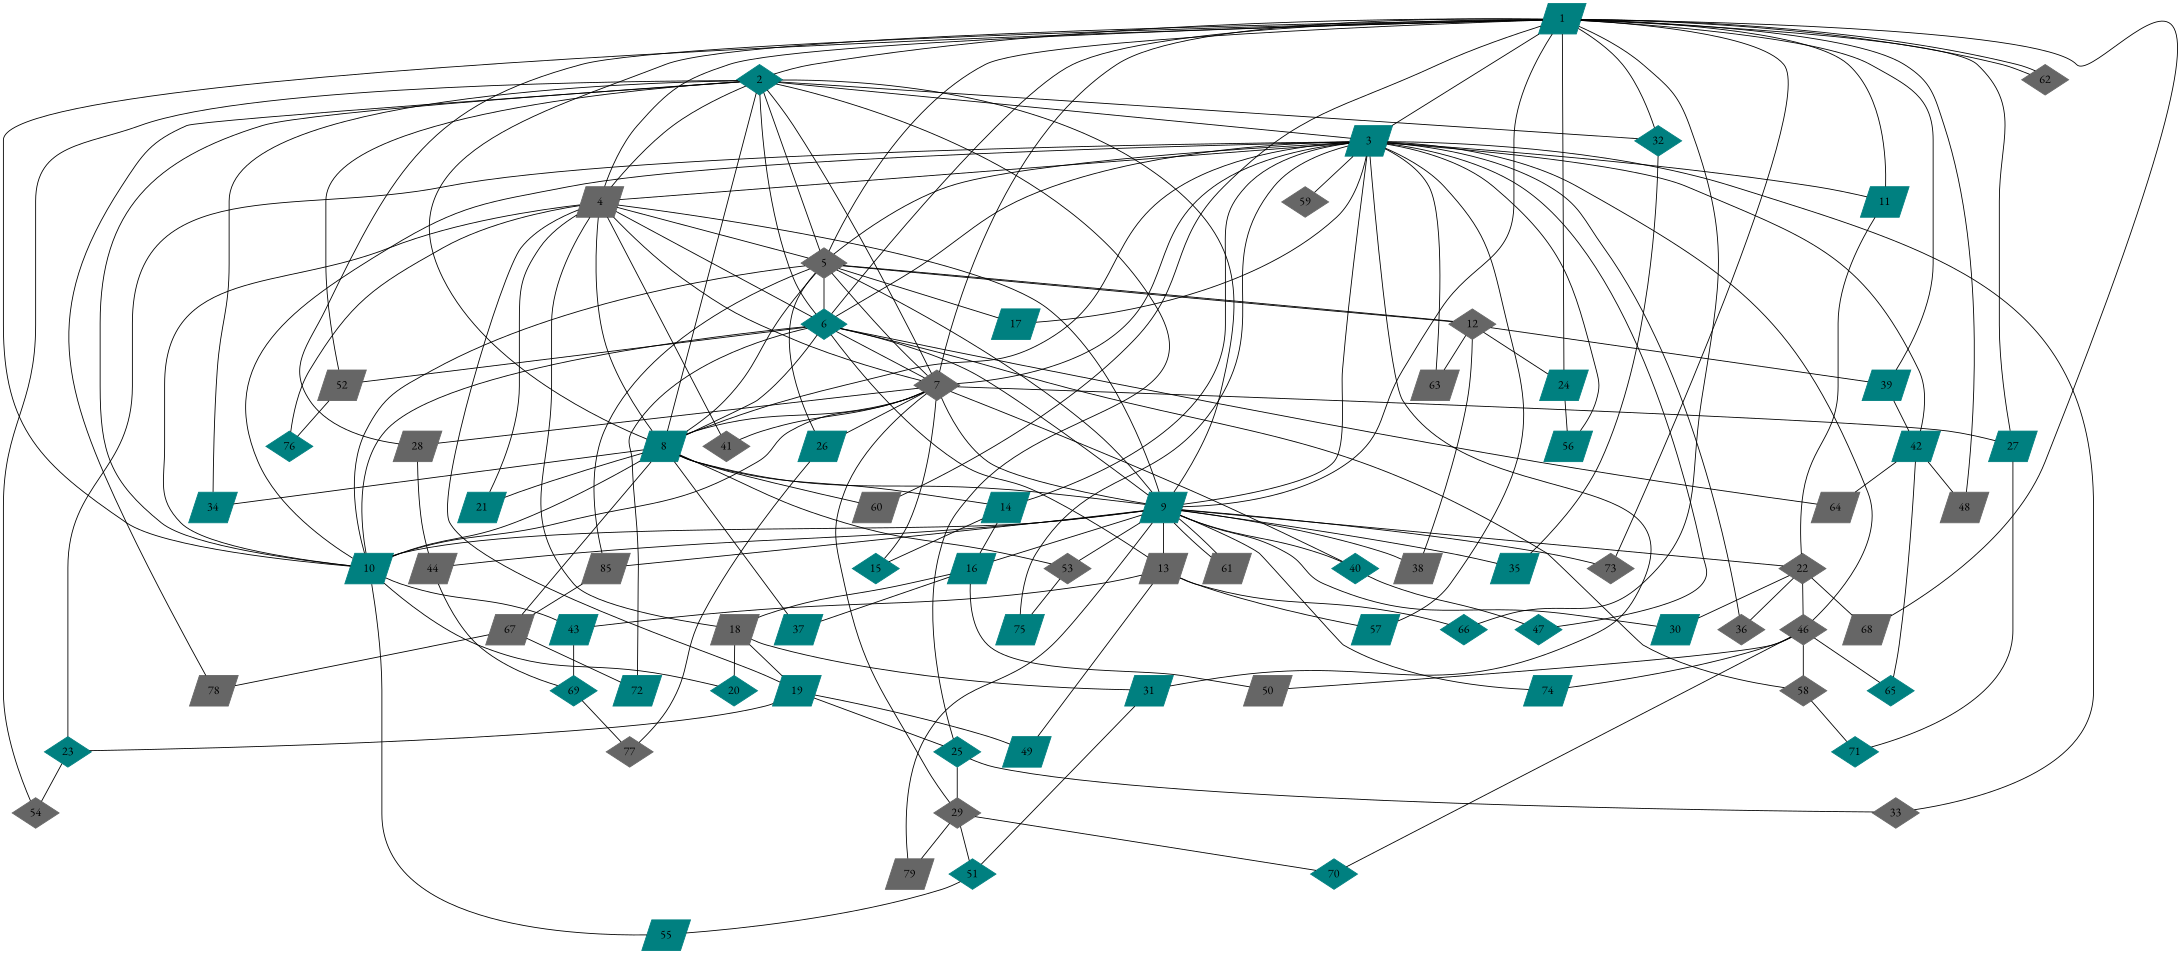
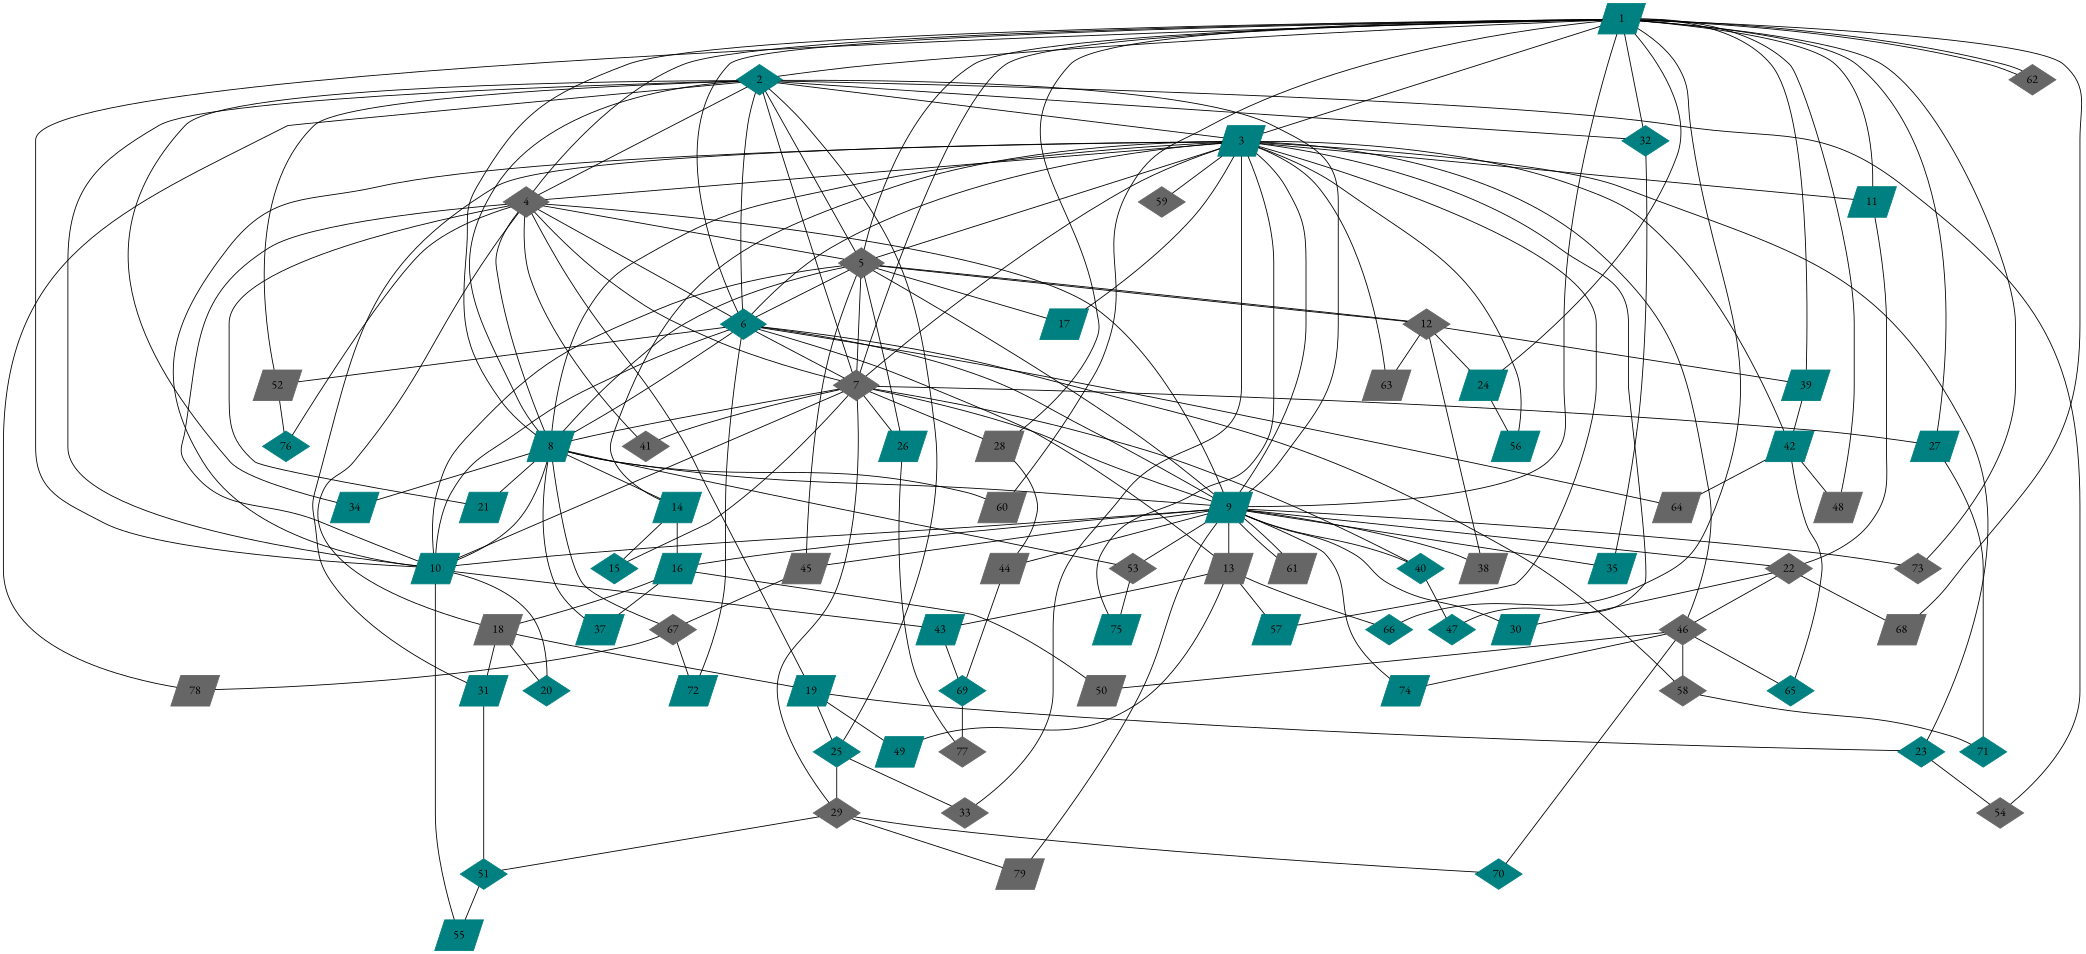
node "4": shape parallelogram -> diamond
node "85": label "85" -> "45"
node "67": shape parallelogram -> diamond
node "36": removed
